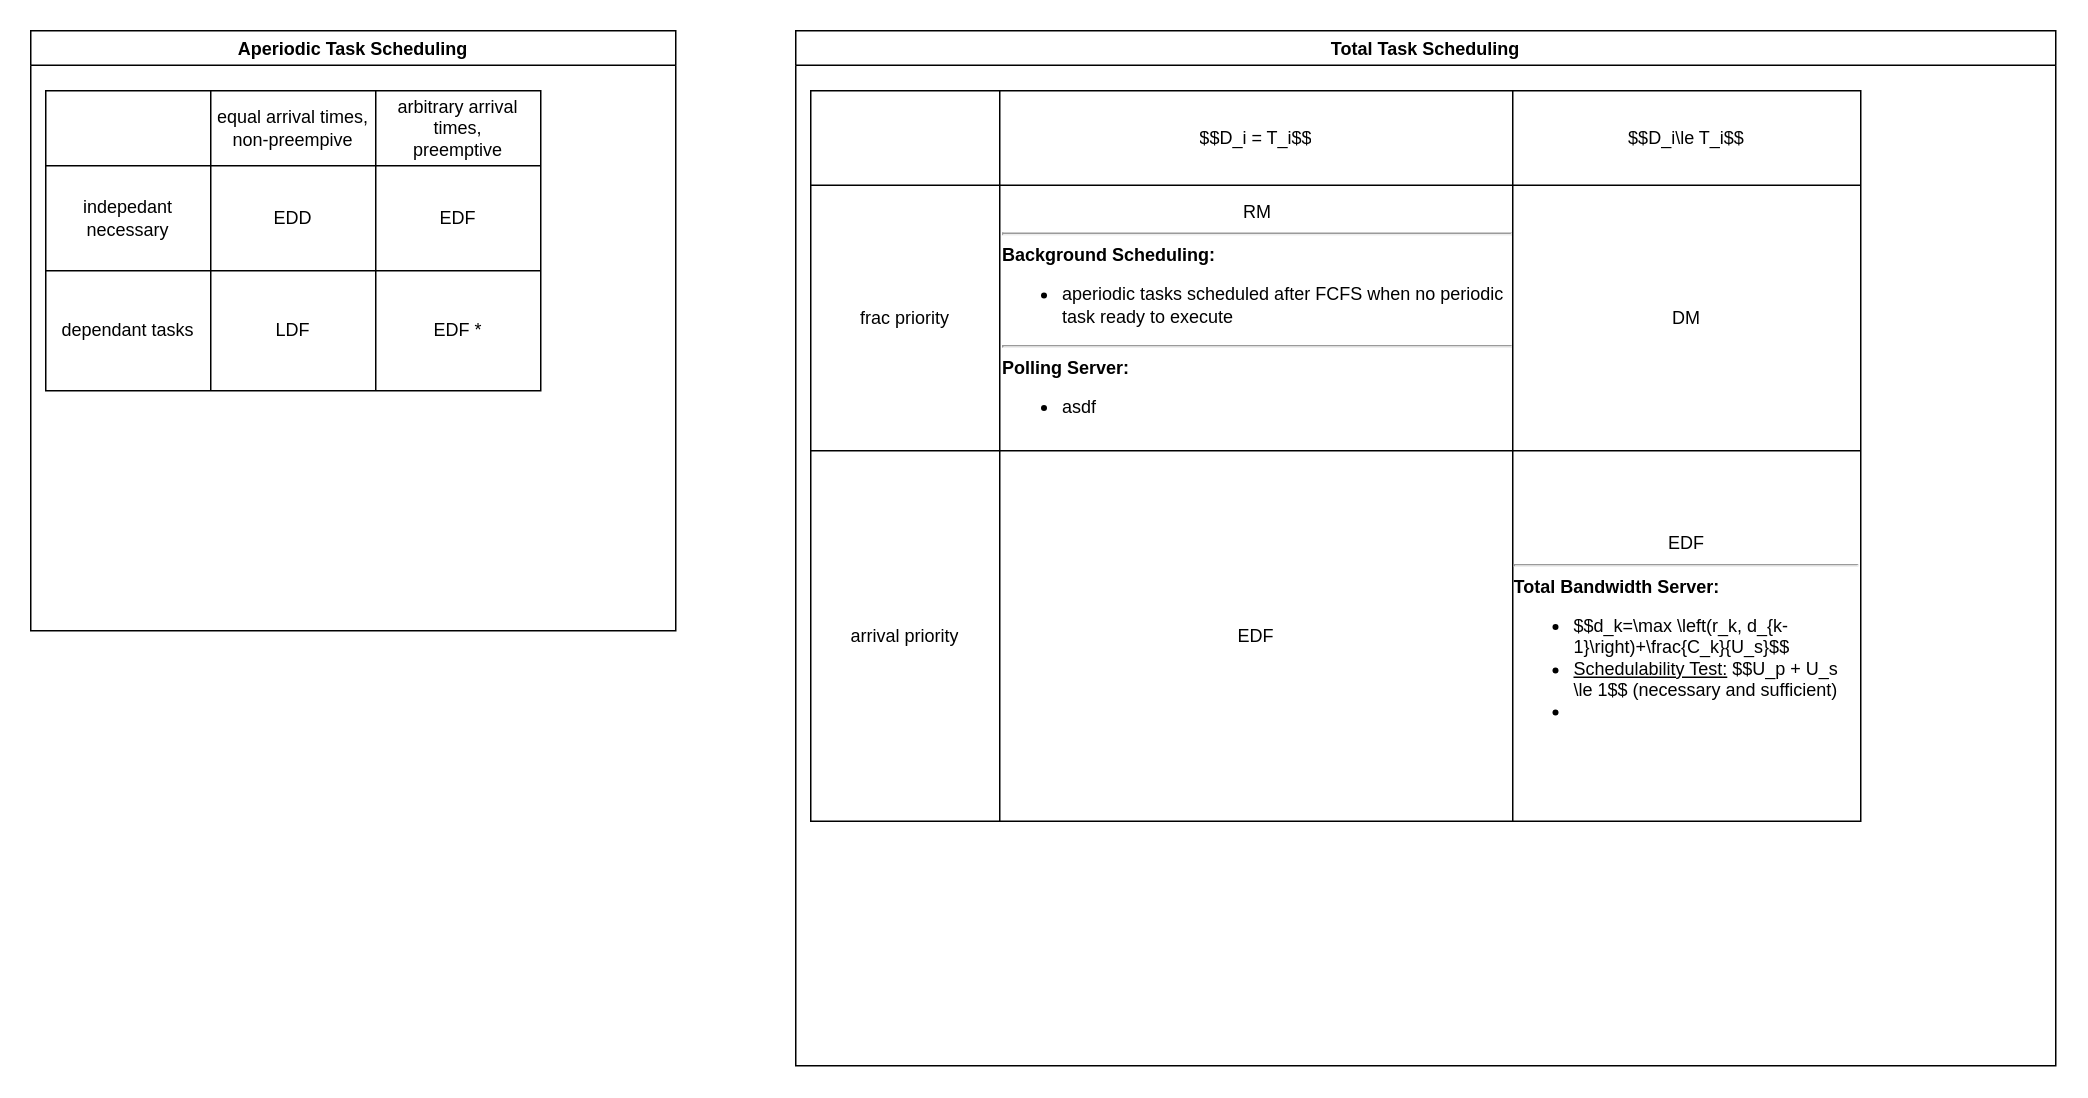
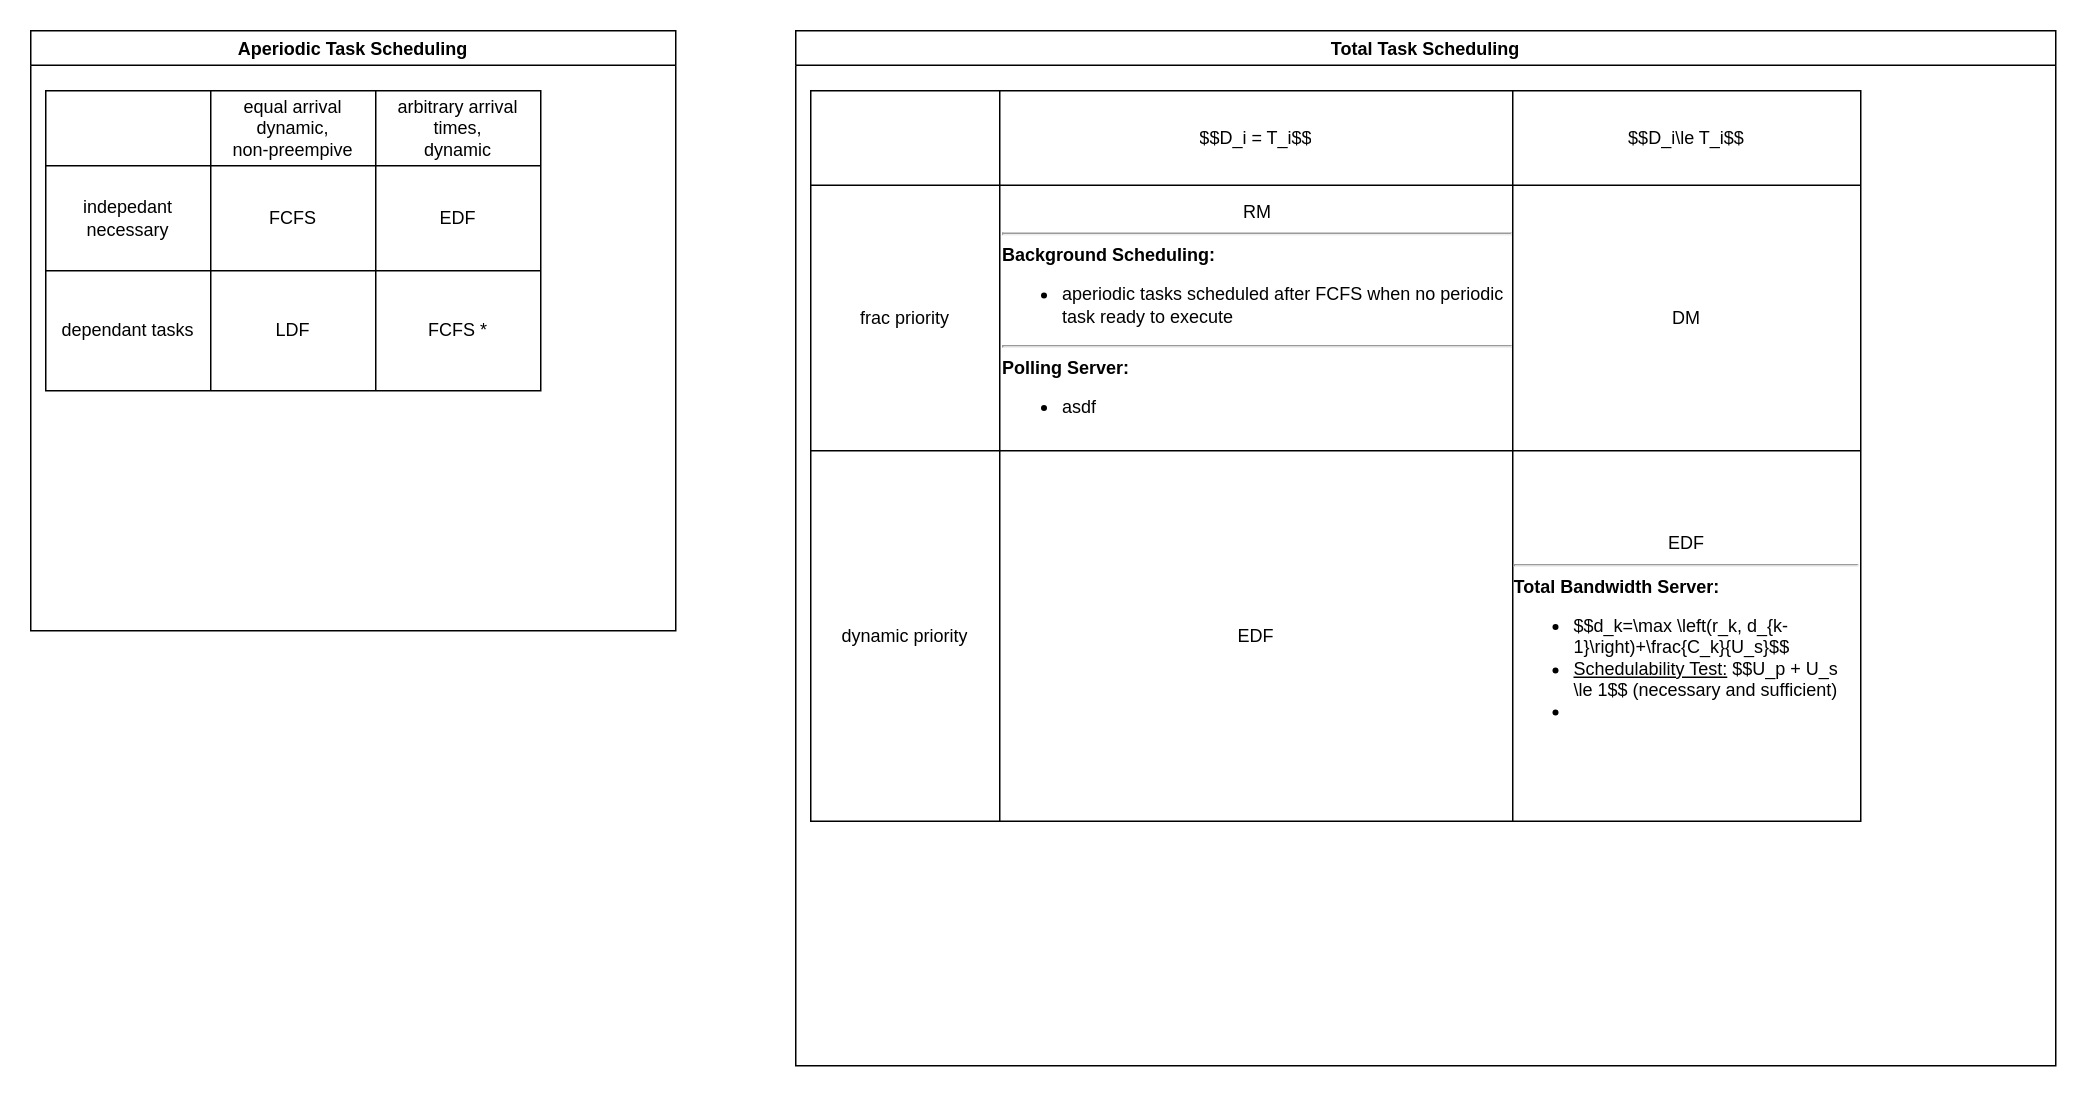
node "equal arrival times, non-preempive": label "equal arrival times, non-preempive" -> "equal arrival dynamic, non-preempive"
node "arbitrary arrival times, preemptive": label "arbitrary arrival times, preemptive" -> "arbitrary arrival times, dynamic"
node "EDD": label "EDD" -> "FCFS"
node "EDF *": label "EDF *" -> "FCFS *"
node "arrival priority": label "arrival priority" -> "dynamic priority"
